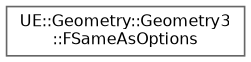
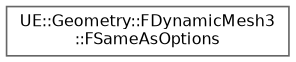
node "UE::Geometry::Geometry3 ::FSameAsOptions": label "UE::Geometry::Geometry3 ::FSameAsOptions" -> "UE::Geometry::FDynamicMesh3 ::FSameAsOptions"
